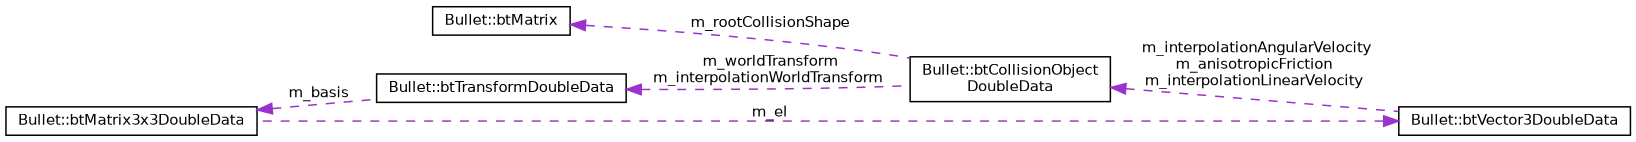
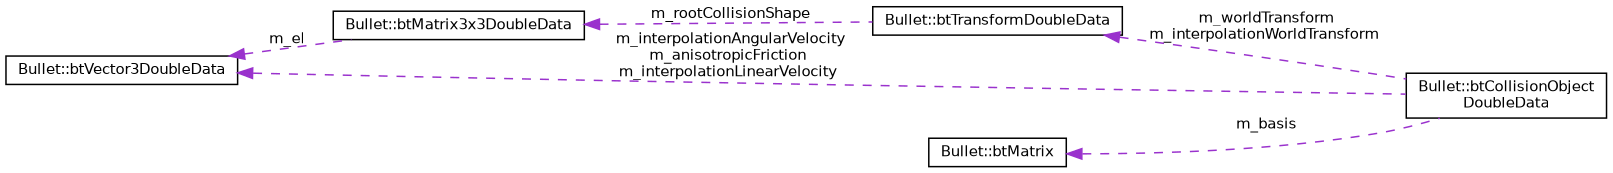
edge "Bullet::btCollisionObject DoubleData" -> "Bullet::btMatrix": label " m_rootCollisionShape" -> " m_basis"
edge "Bullet::btTransformDoubleData" -> "Bullet::btMatrix3x3DoubleData": label " m_basis" -> " m_rootCollisionShape"
edge "Bullet::btVector3DoubleData" -> "Bullet::btCollisionObject DoubleData": reversed
